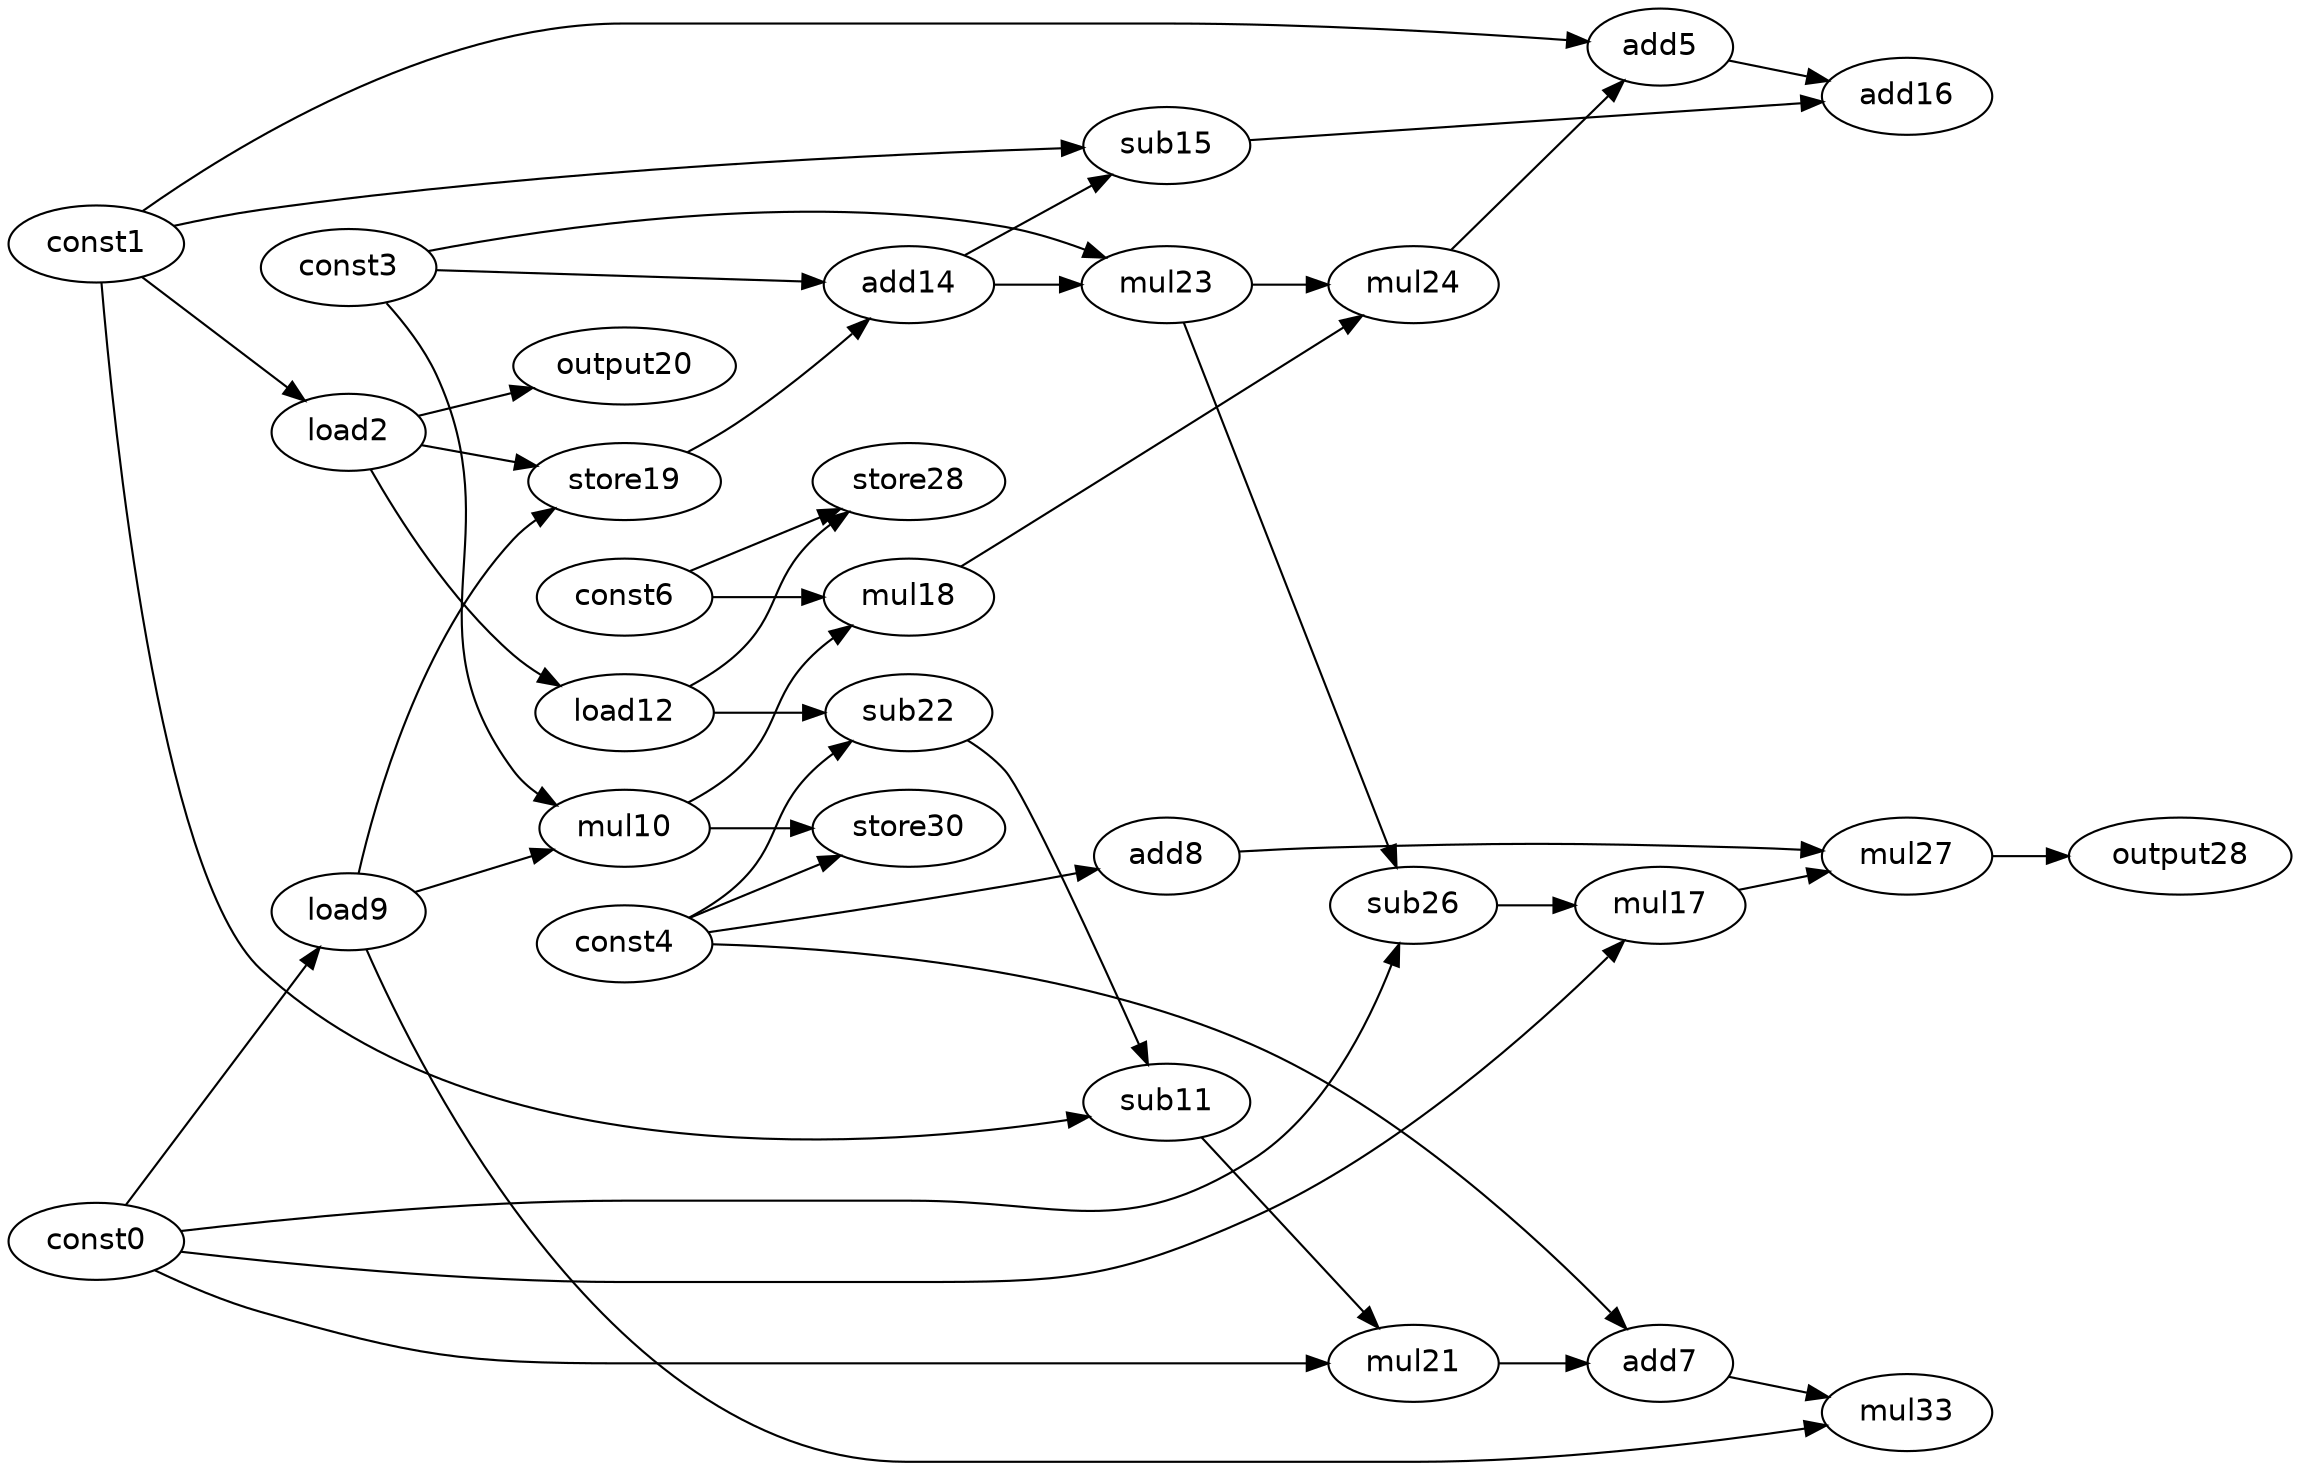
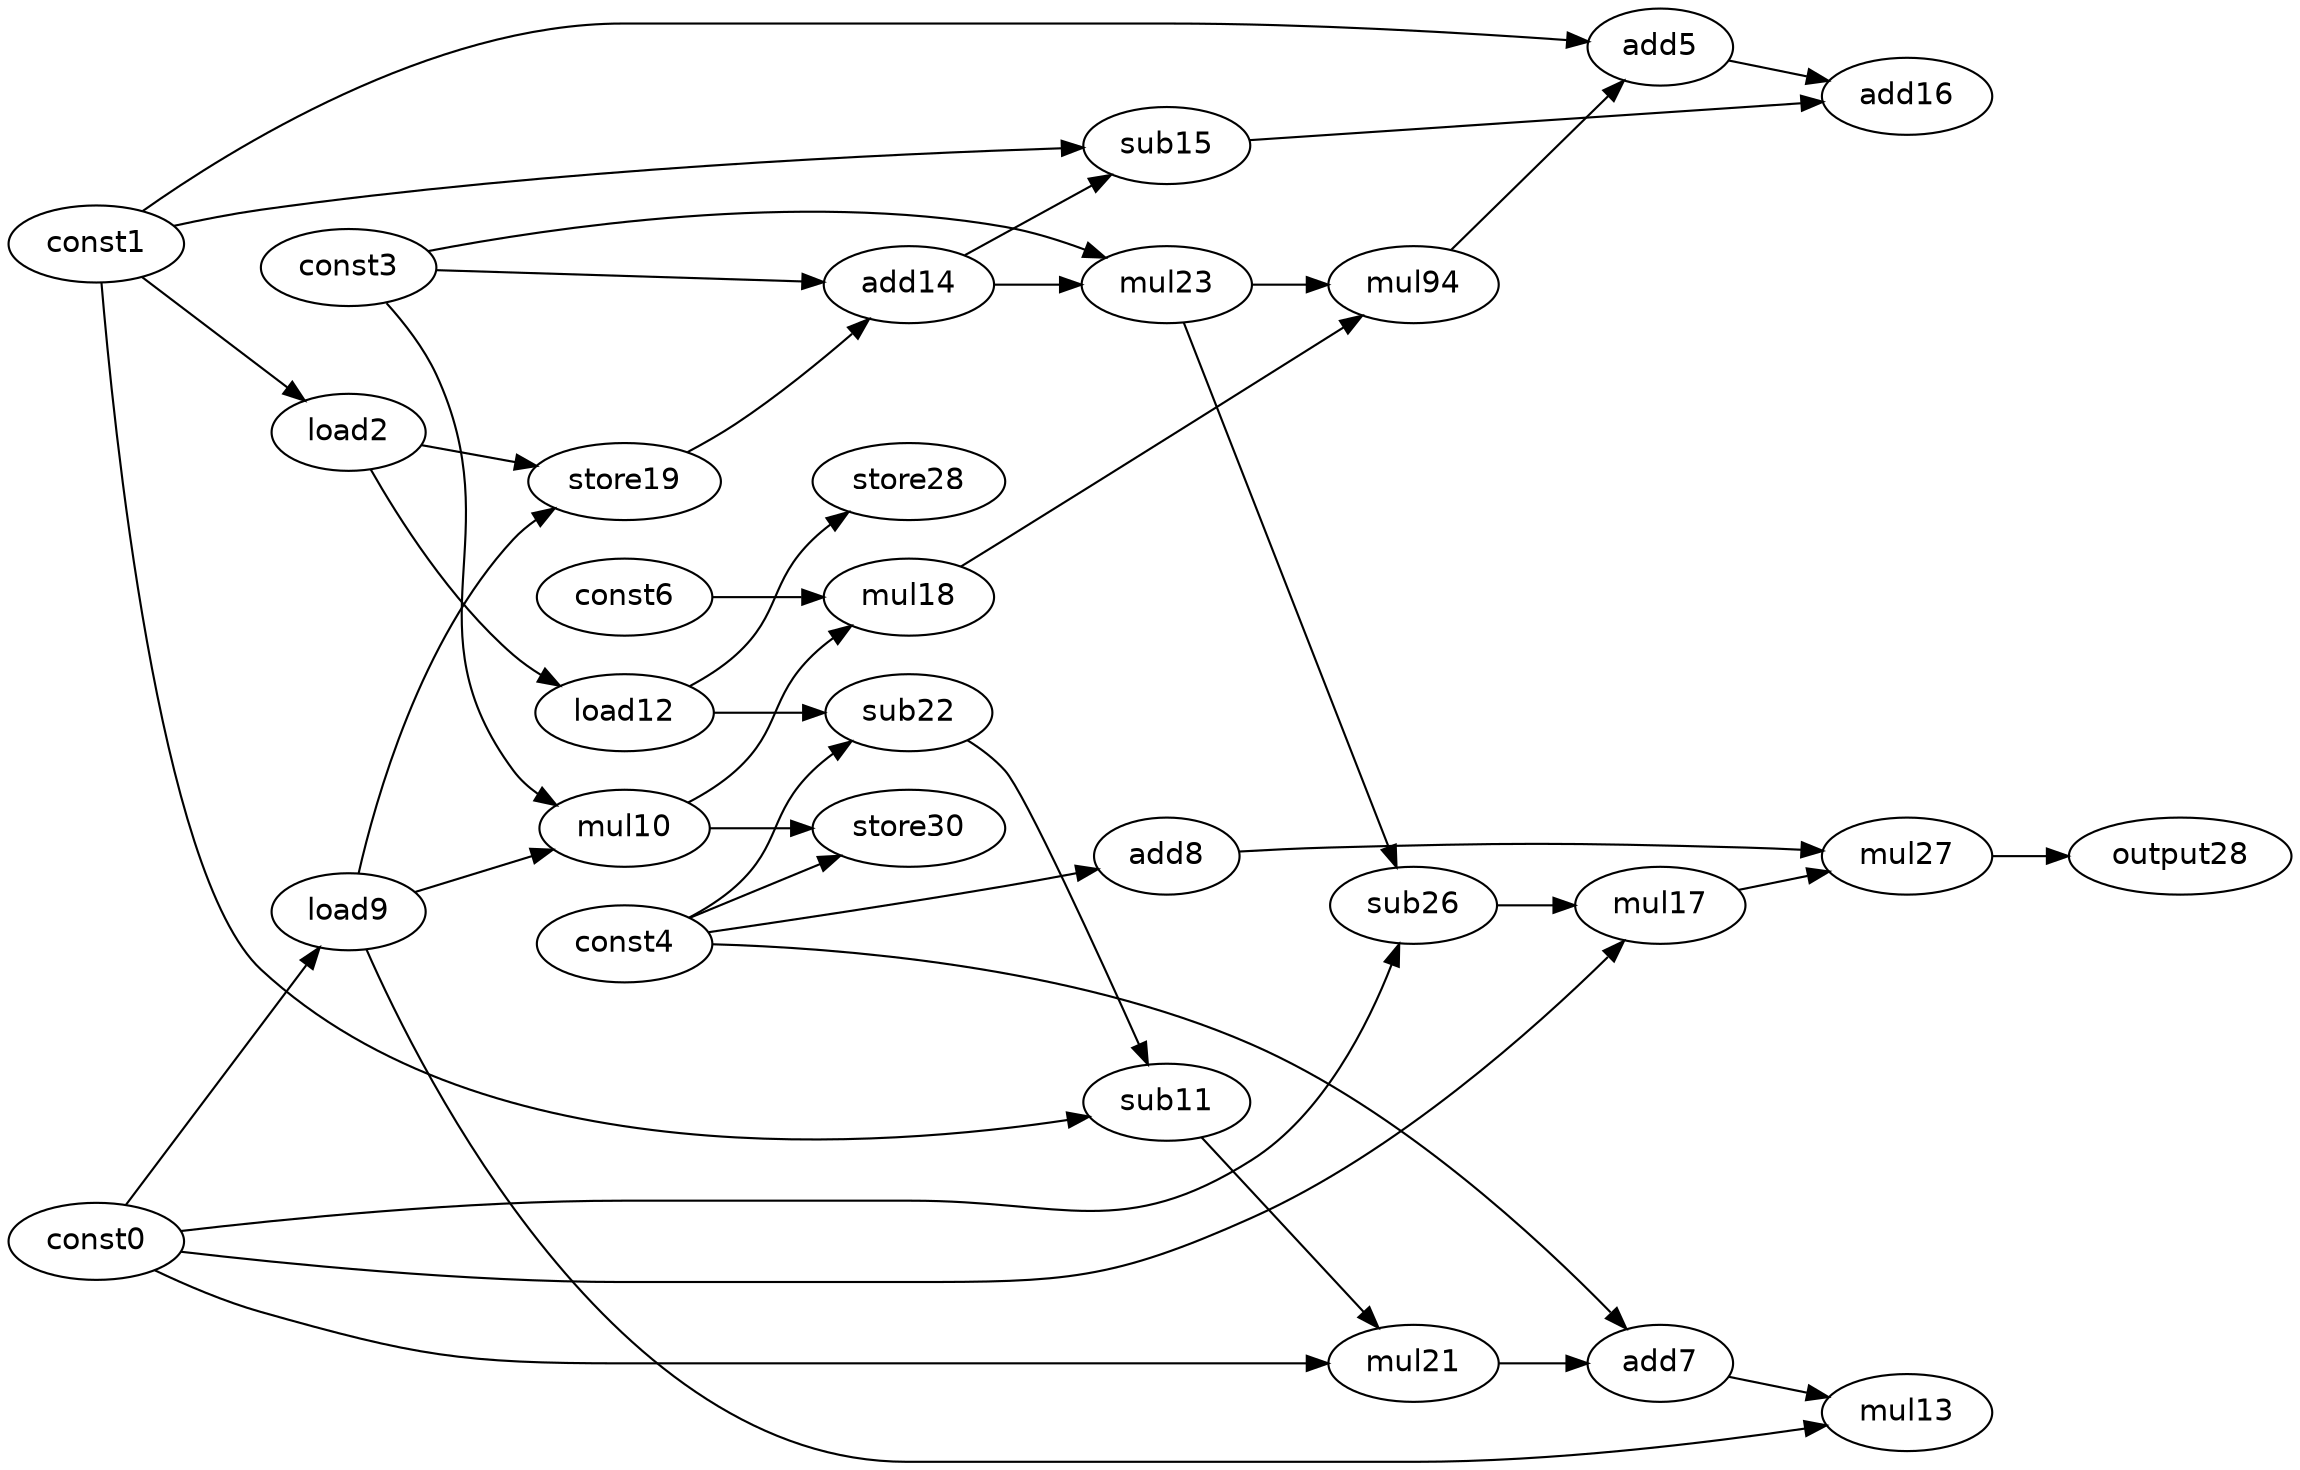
node "mul24": label "mul24" -> "mul94"
node "output20": removed
edge "const6" -> "store28": removed
node "mul33": label "mul33" -> "mul13"
